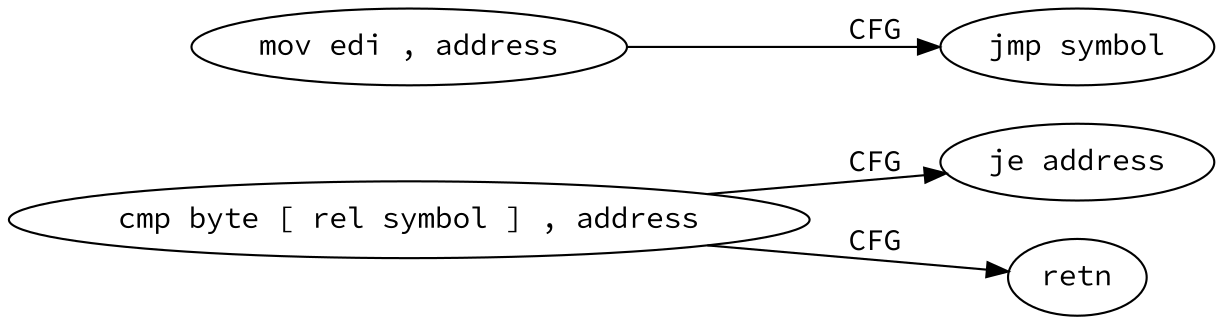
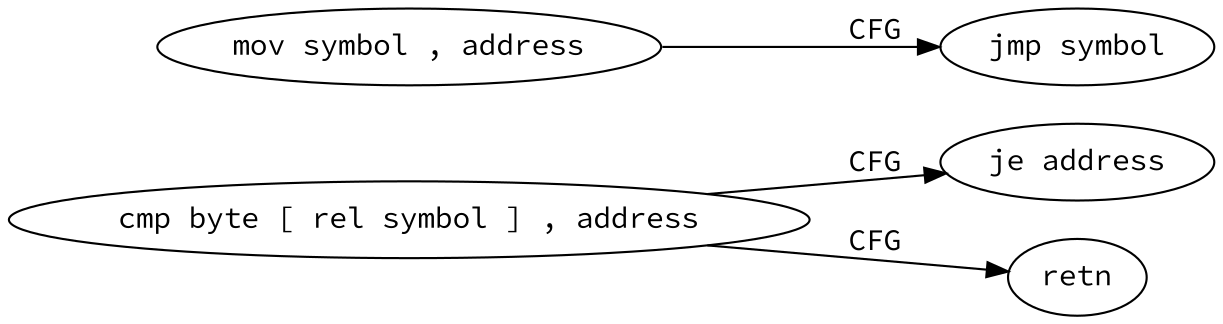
node "mov edi , address": label "mov edi , address" -> "mov symbol , address"
